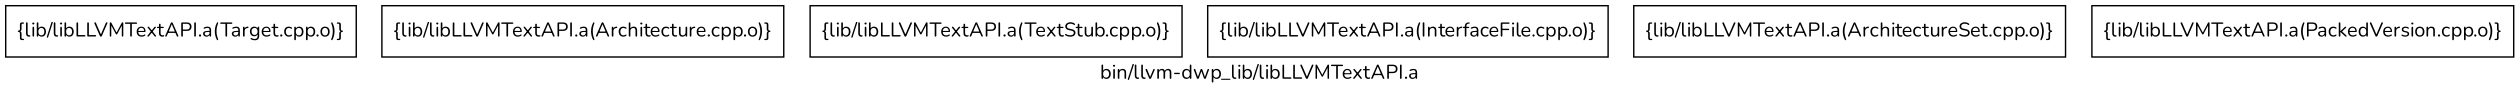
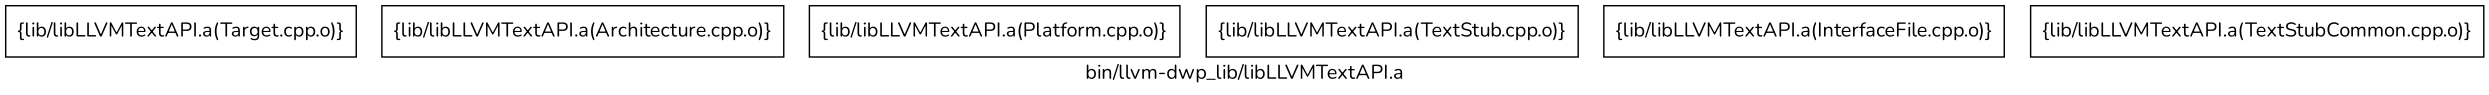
node "{lib/libLLVMTextAPI.a(Platform.cpp.o)}": added
node "{lib/libLLVMTextAPI.a(ArchitectureSet.cpp.o)}": removed
node "{lib/libLLVMTextAPI.a(TextStubCommon.cpp.o)}": added
node "{lib/libLLVMTextAPI.a(PackedVersion.cpp.o)}": removed
